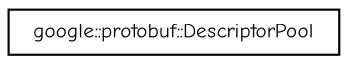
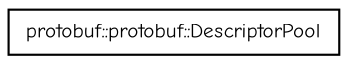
node "google::protobuf::DescriptorPool": label "google::protobuf::DescriptorPool" -> "protobuf::protobuf::DescriptorPool"
